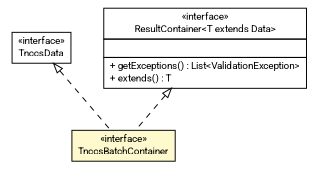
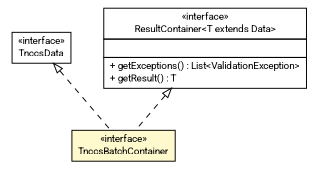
node "ResultContainer<T extends Data>": text "+ extends() : T" -> "+ getResult() : T"
